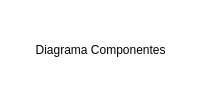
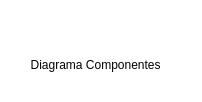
node "Diagrama Componentes": moved (101, 51) -> (96, 66)
